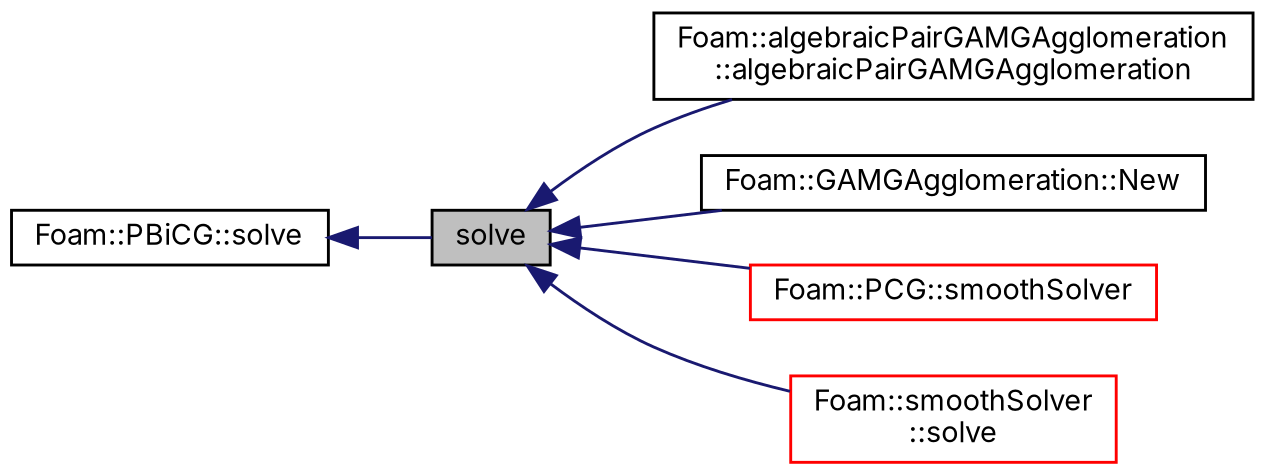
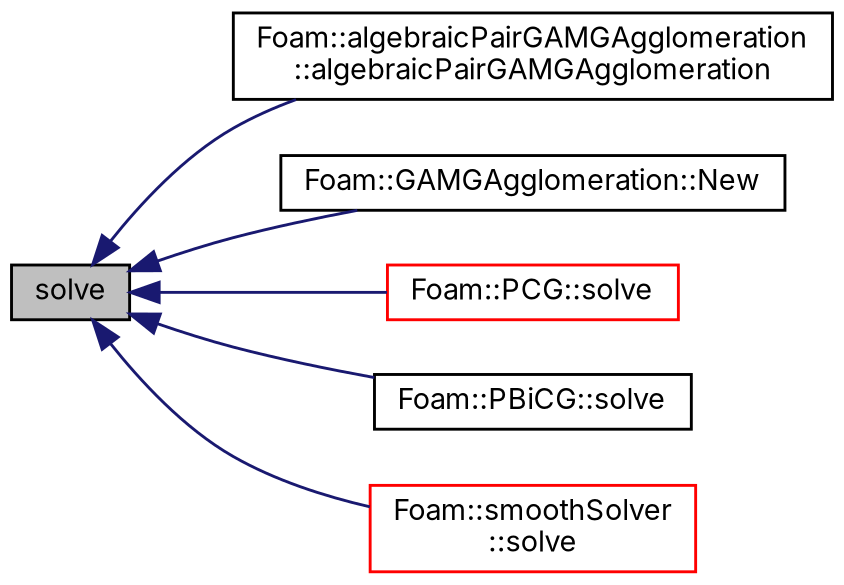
edge "solve" -> "Foam::PBiCG::solve": reversed
node "Foam::PCG::smoothSolver": label "Foam::PCG::smoothSolver" -> "Foam::PCG::solve"
